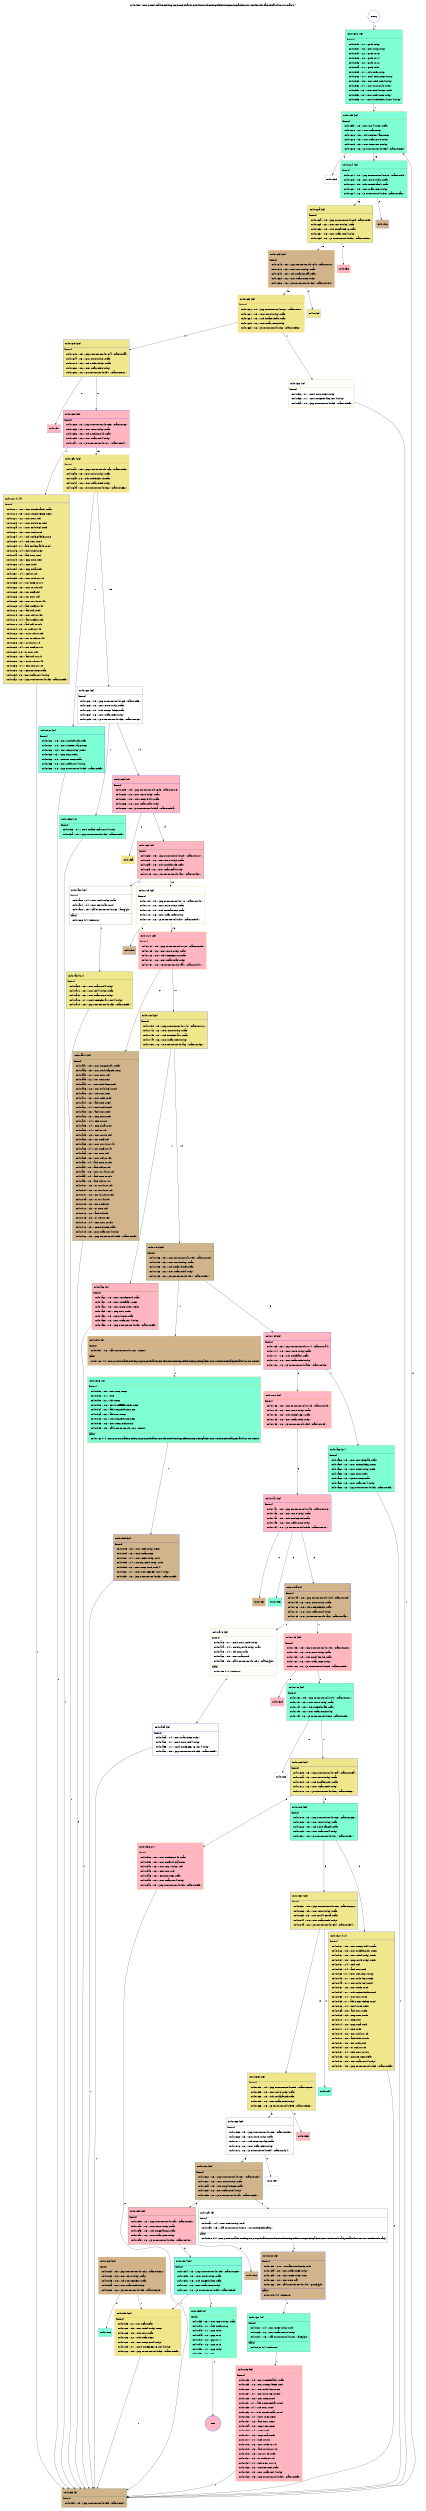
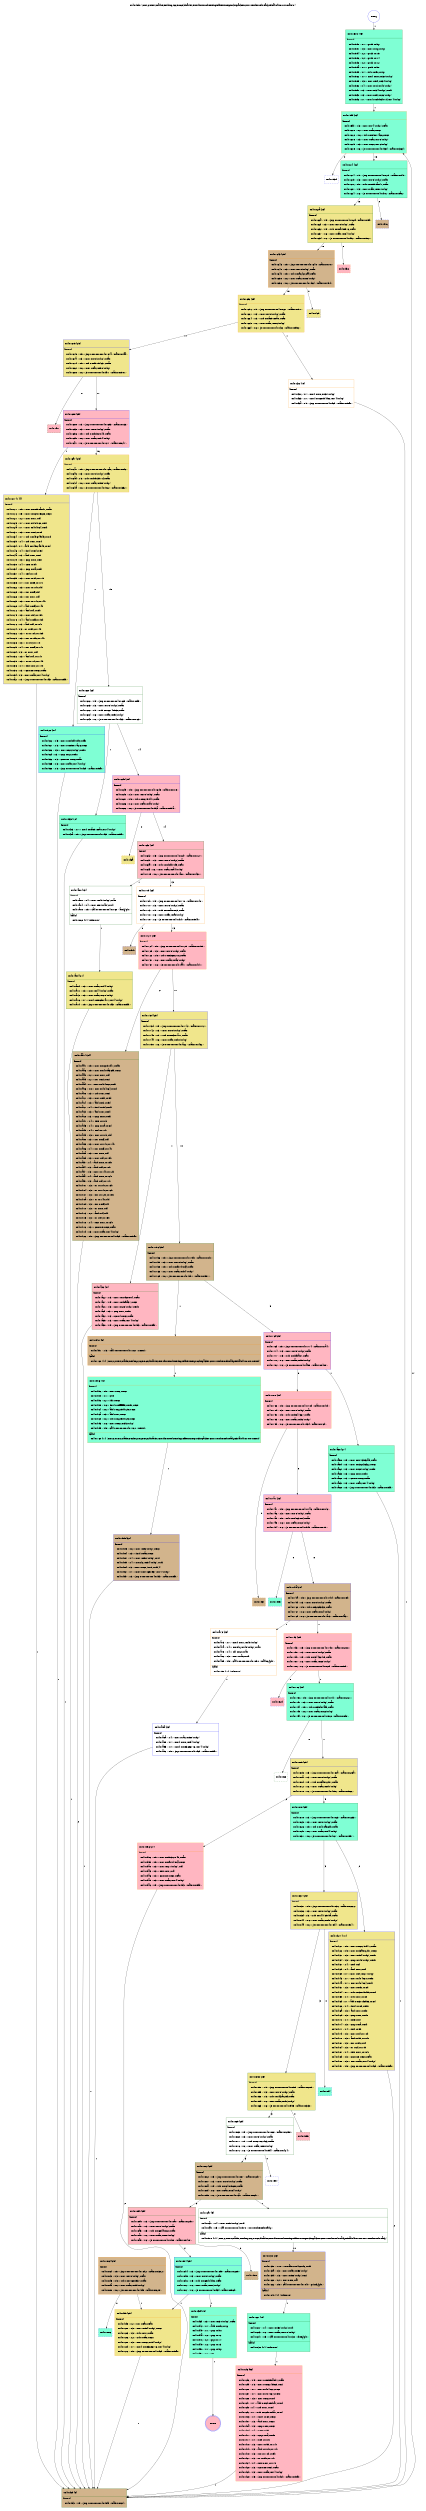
edge "0x4017a1 [25]" -> "0x401d3f": now "0x401788 [25]" -> "0x401d3f"
edge "0x401ca7 [9]" -> "0x401cb0 [23]": label " 1" -> " 10"
node "Exit": label "Exit" -> "Users"
